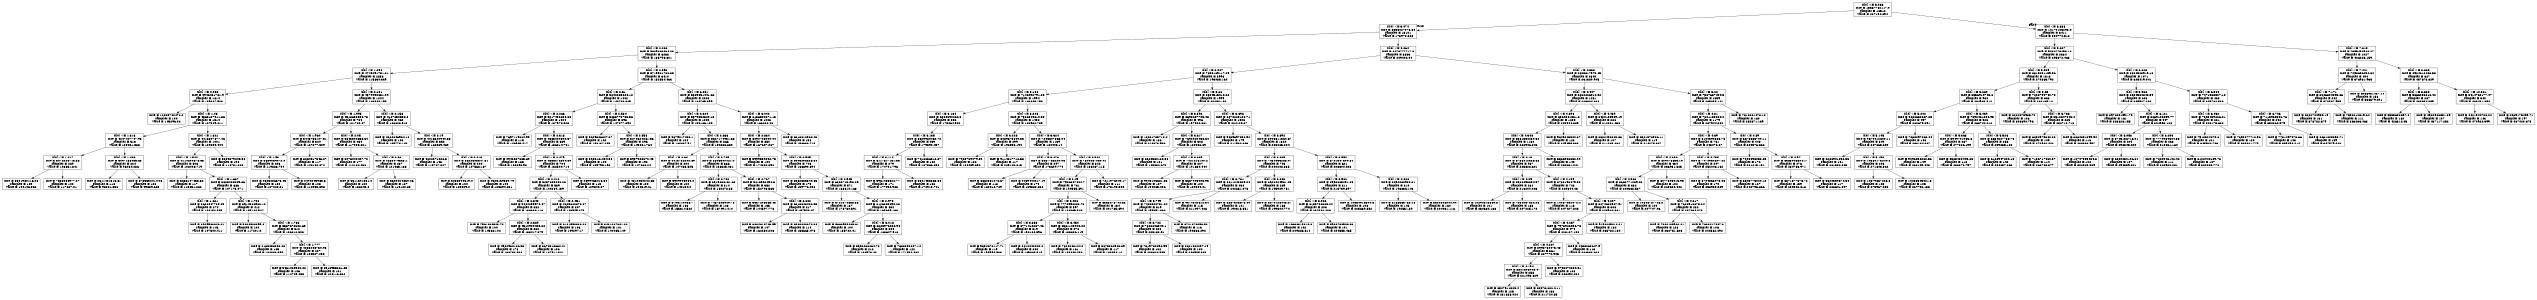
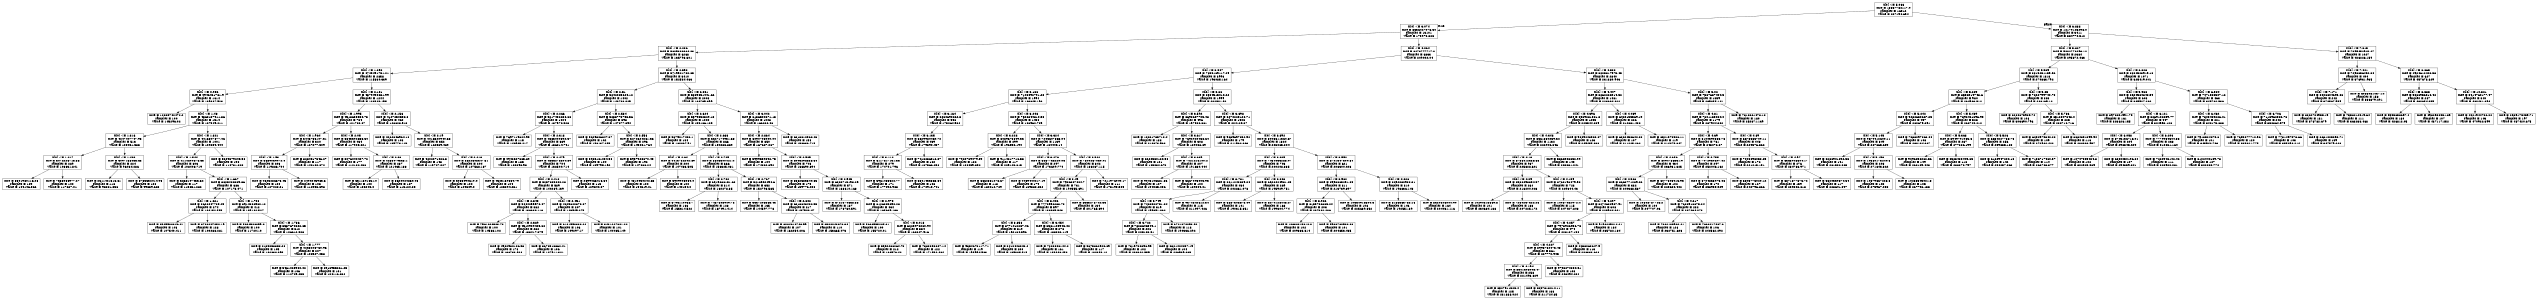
node "mse = 3708447050.19 samples = 128 value = 100288.281": added
